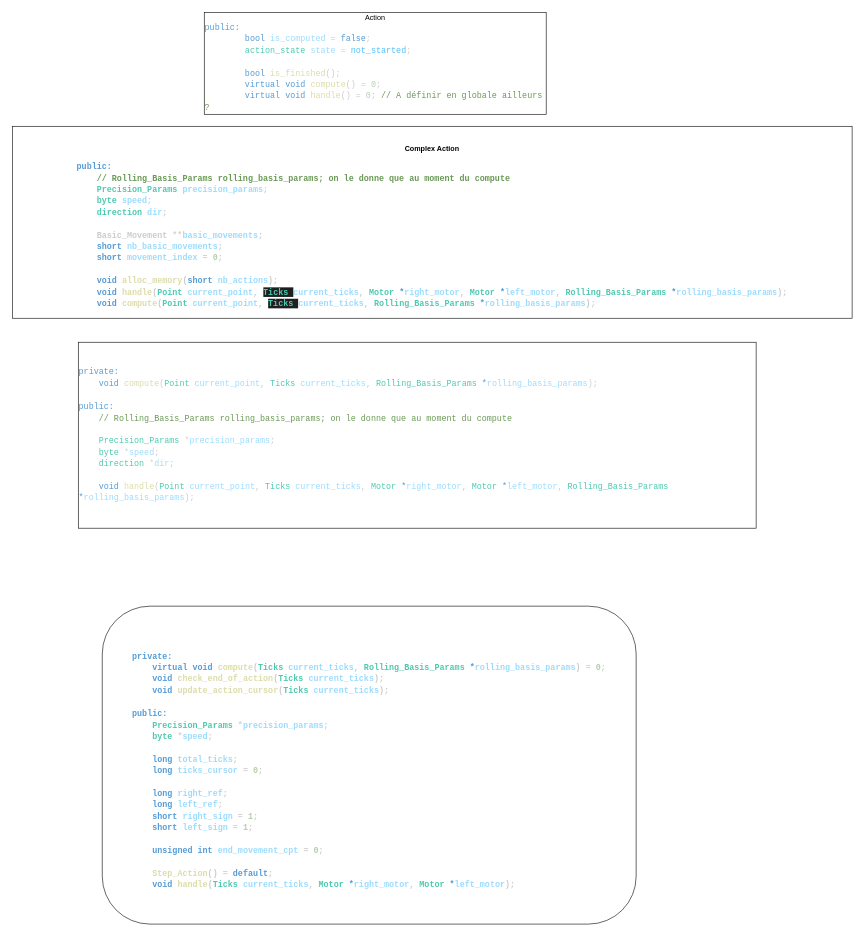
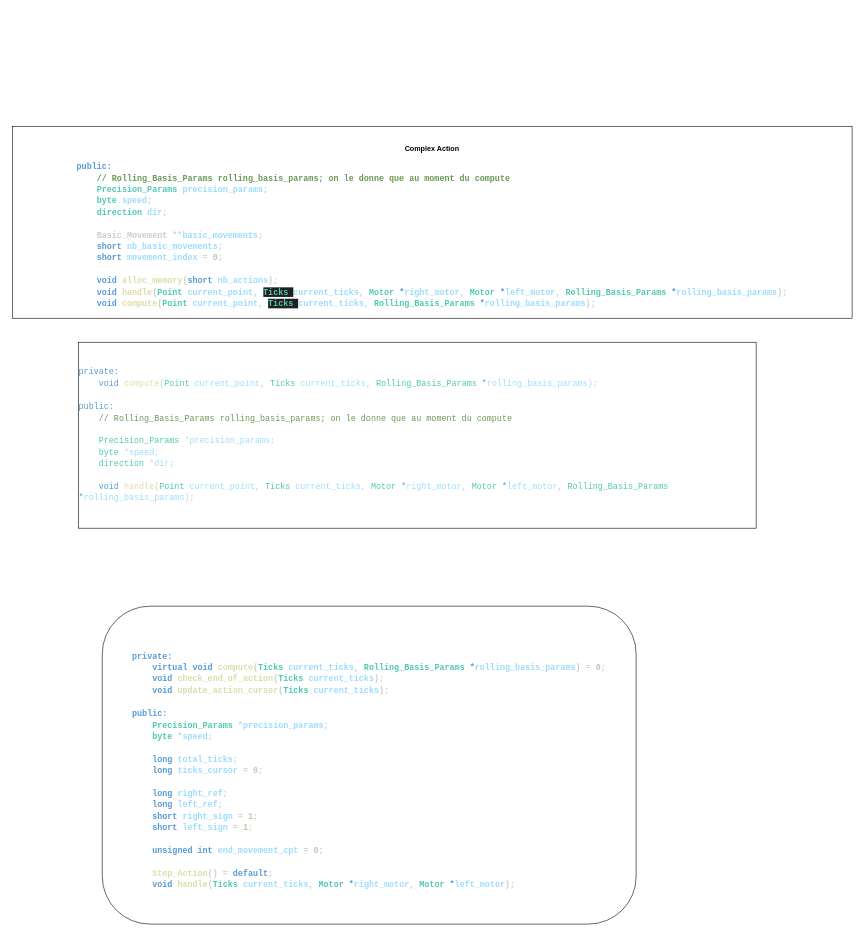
node "Action public: bool is_computed = false; action_state state = not_started; bool is_finished(); virtual void compute() = 0; virtual void handle() = 0; // A définir en globale ailleurs ?": removed
